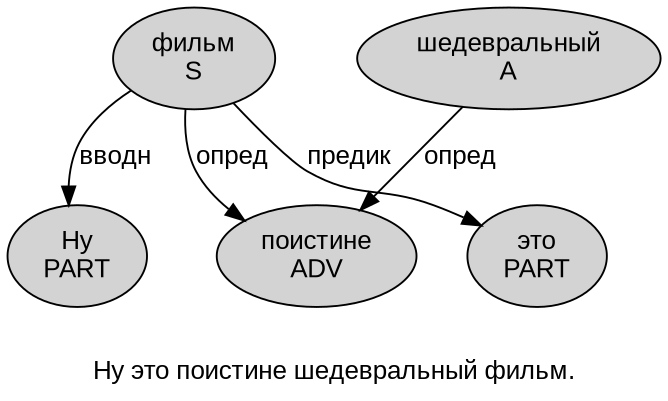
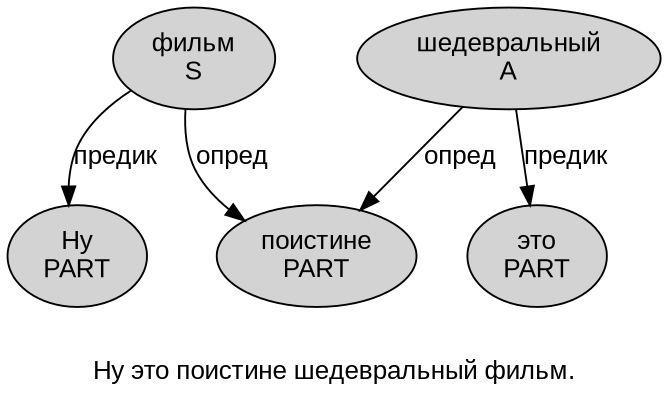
edge "фильм S" -> "Ну PART": label "вводн" -> "предик"
edge "фильм S" -> "это PART": now "шедевральный A" -> "это PART"
node "поистине ADV": label "поистине ADV" -> "поистине PART"
